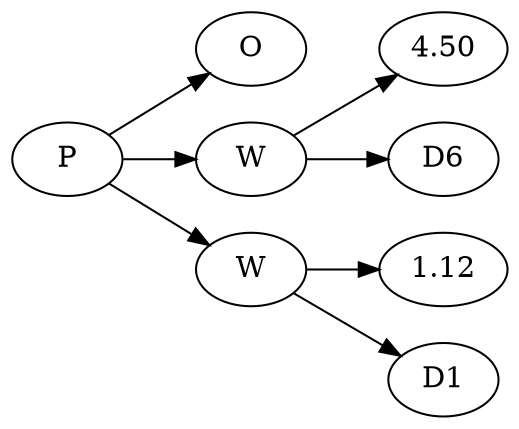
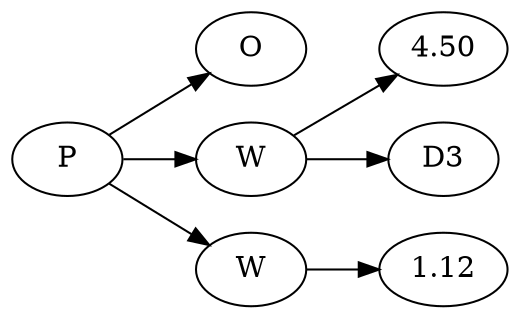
node "D6": label "D6" -> "D3"
node "D1": removed
